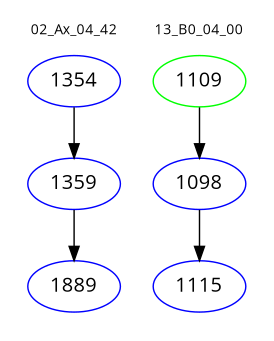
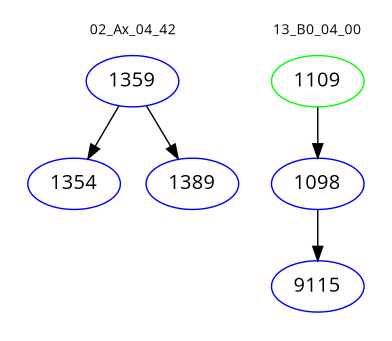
edge "1354" -> "1359": reversed
node "1889": label "1889" -> "1389"
node "1115": label "1115" -> "9115"
